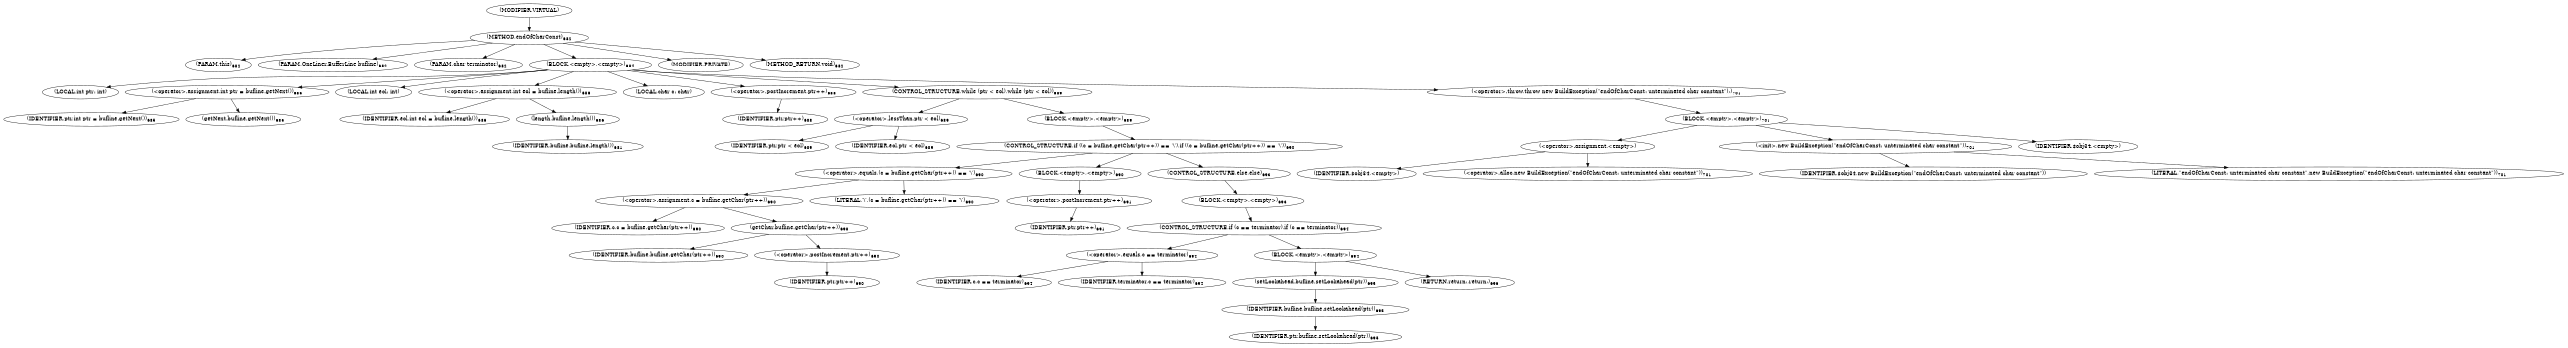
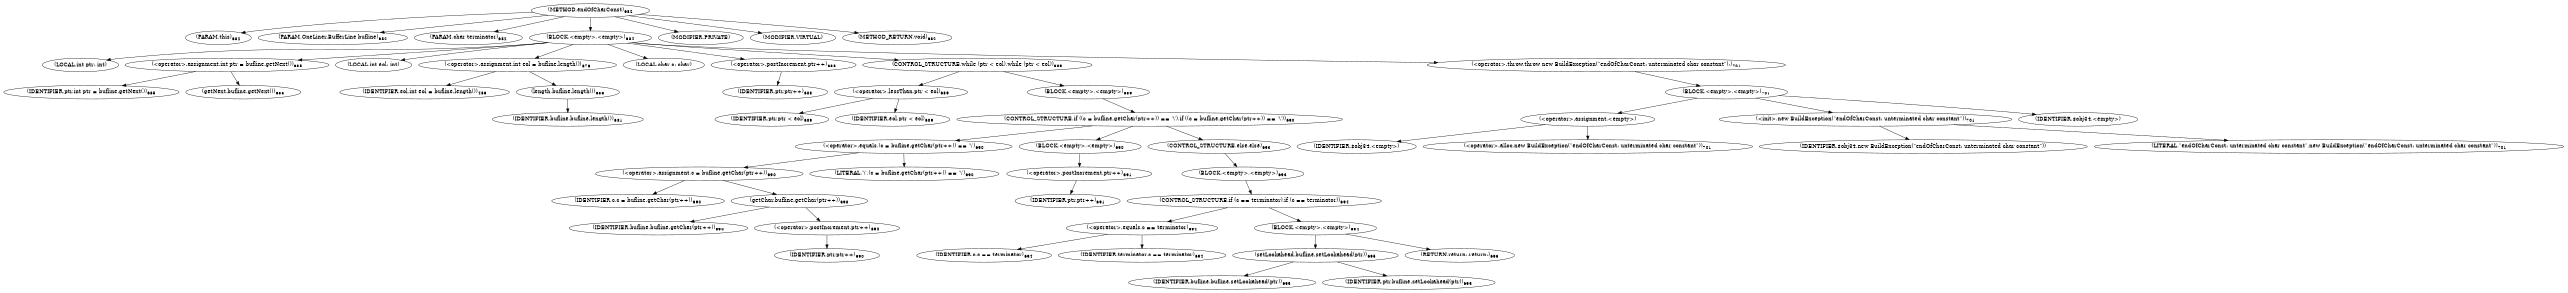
edge "(MODIFIER,VIRTUAL)" -> "(METHOD,endOfCharConst)": reversed
node "(<operator>.assignment,int eol = bufline.length())": text "686" -> "676"
node "(IDENTIFIER,eol,int eol = bufline.length())": text "686" -> "486"
edge "(IDENTIFIER,bufline,bufline.setLookahead(ptr))" -> "(IDENTIFIER,ptr,bufline.setLookahead(ptr))": now "(setLookahead,bufline.setLookahead(ptr))" -> "(IDENTIFIER,ptr,bufline.setLookahead(ptr))"
